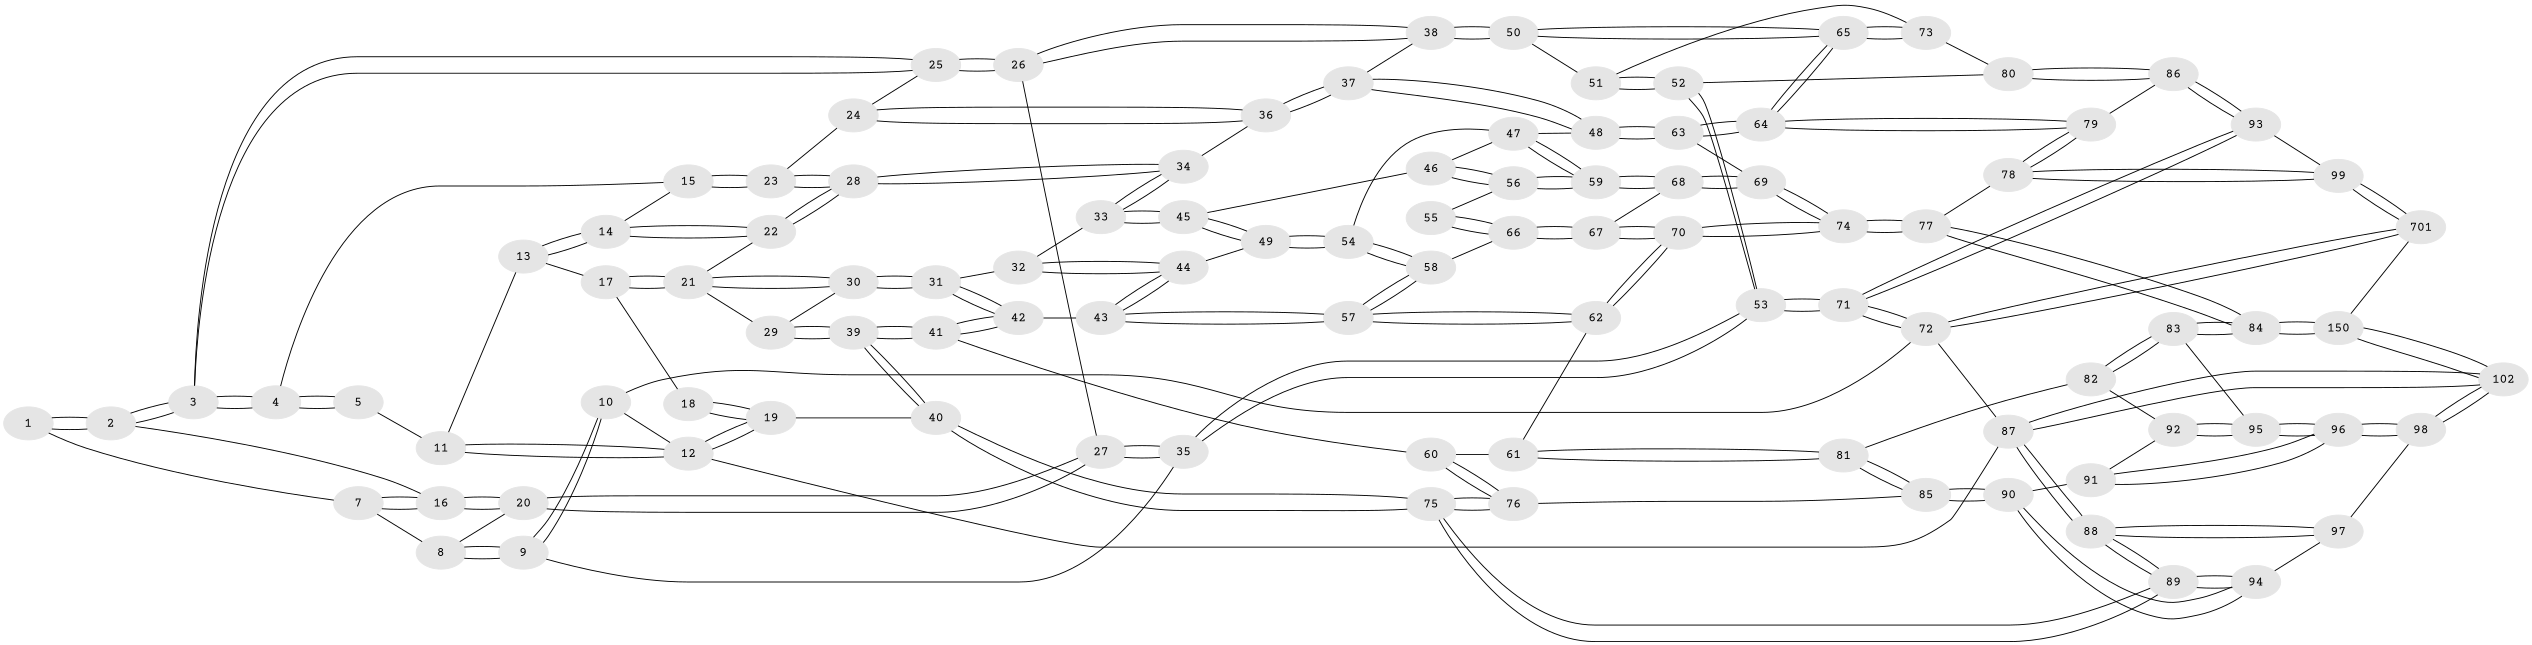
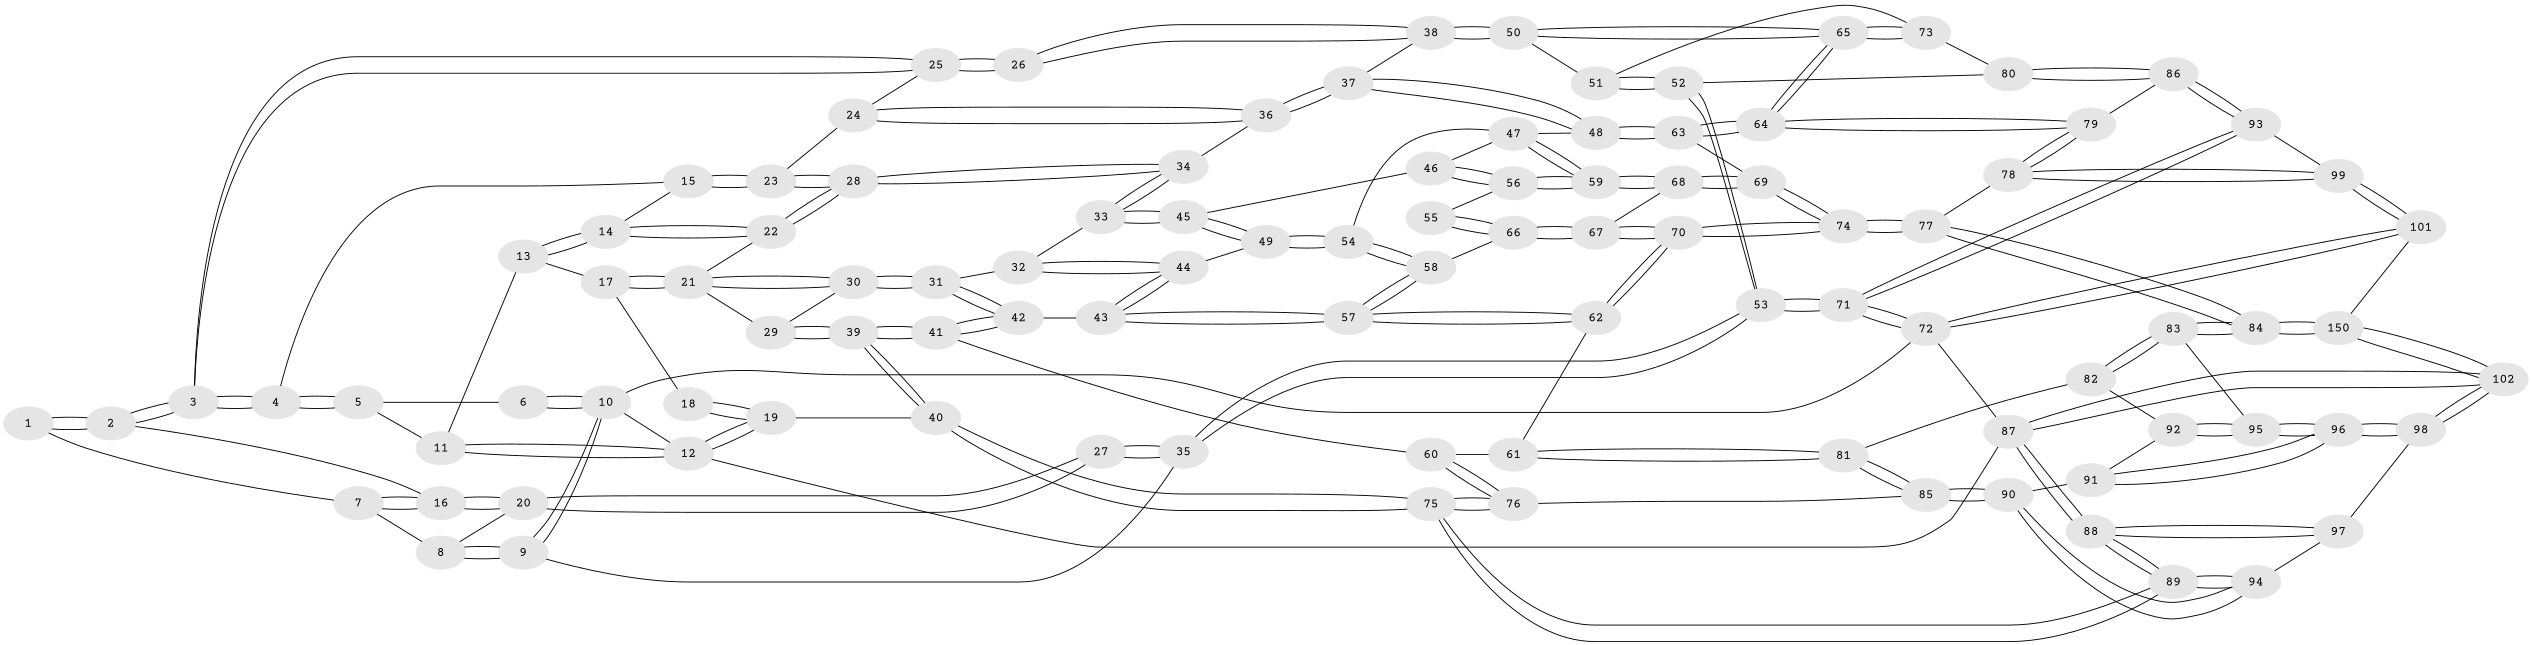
node "701": label "701" -> "101"
edge "26" -- "27": removed
node "6": added
